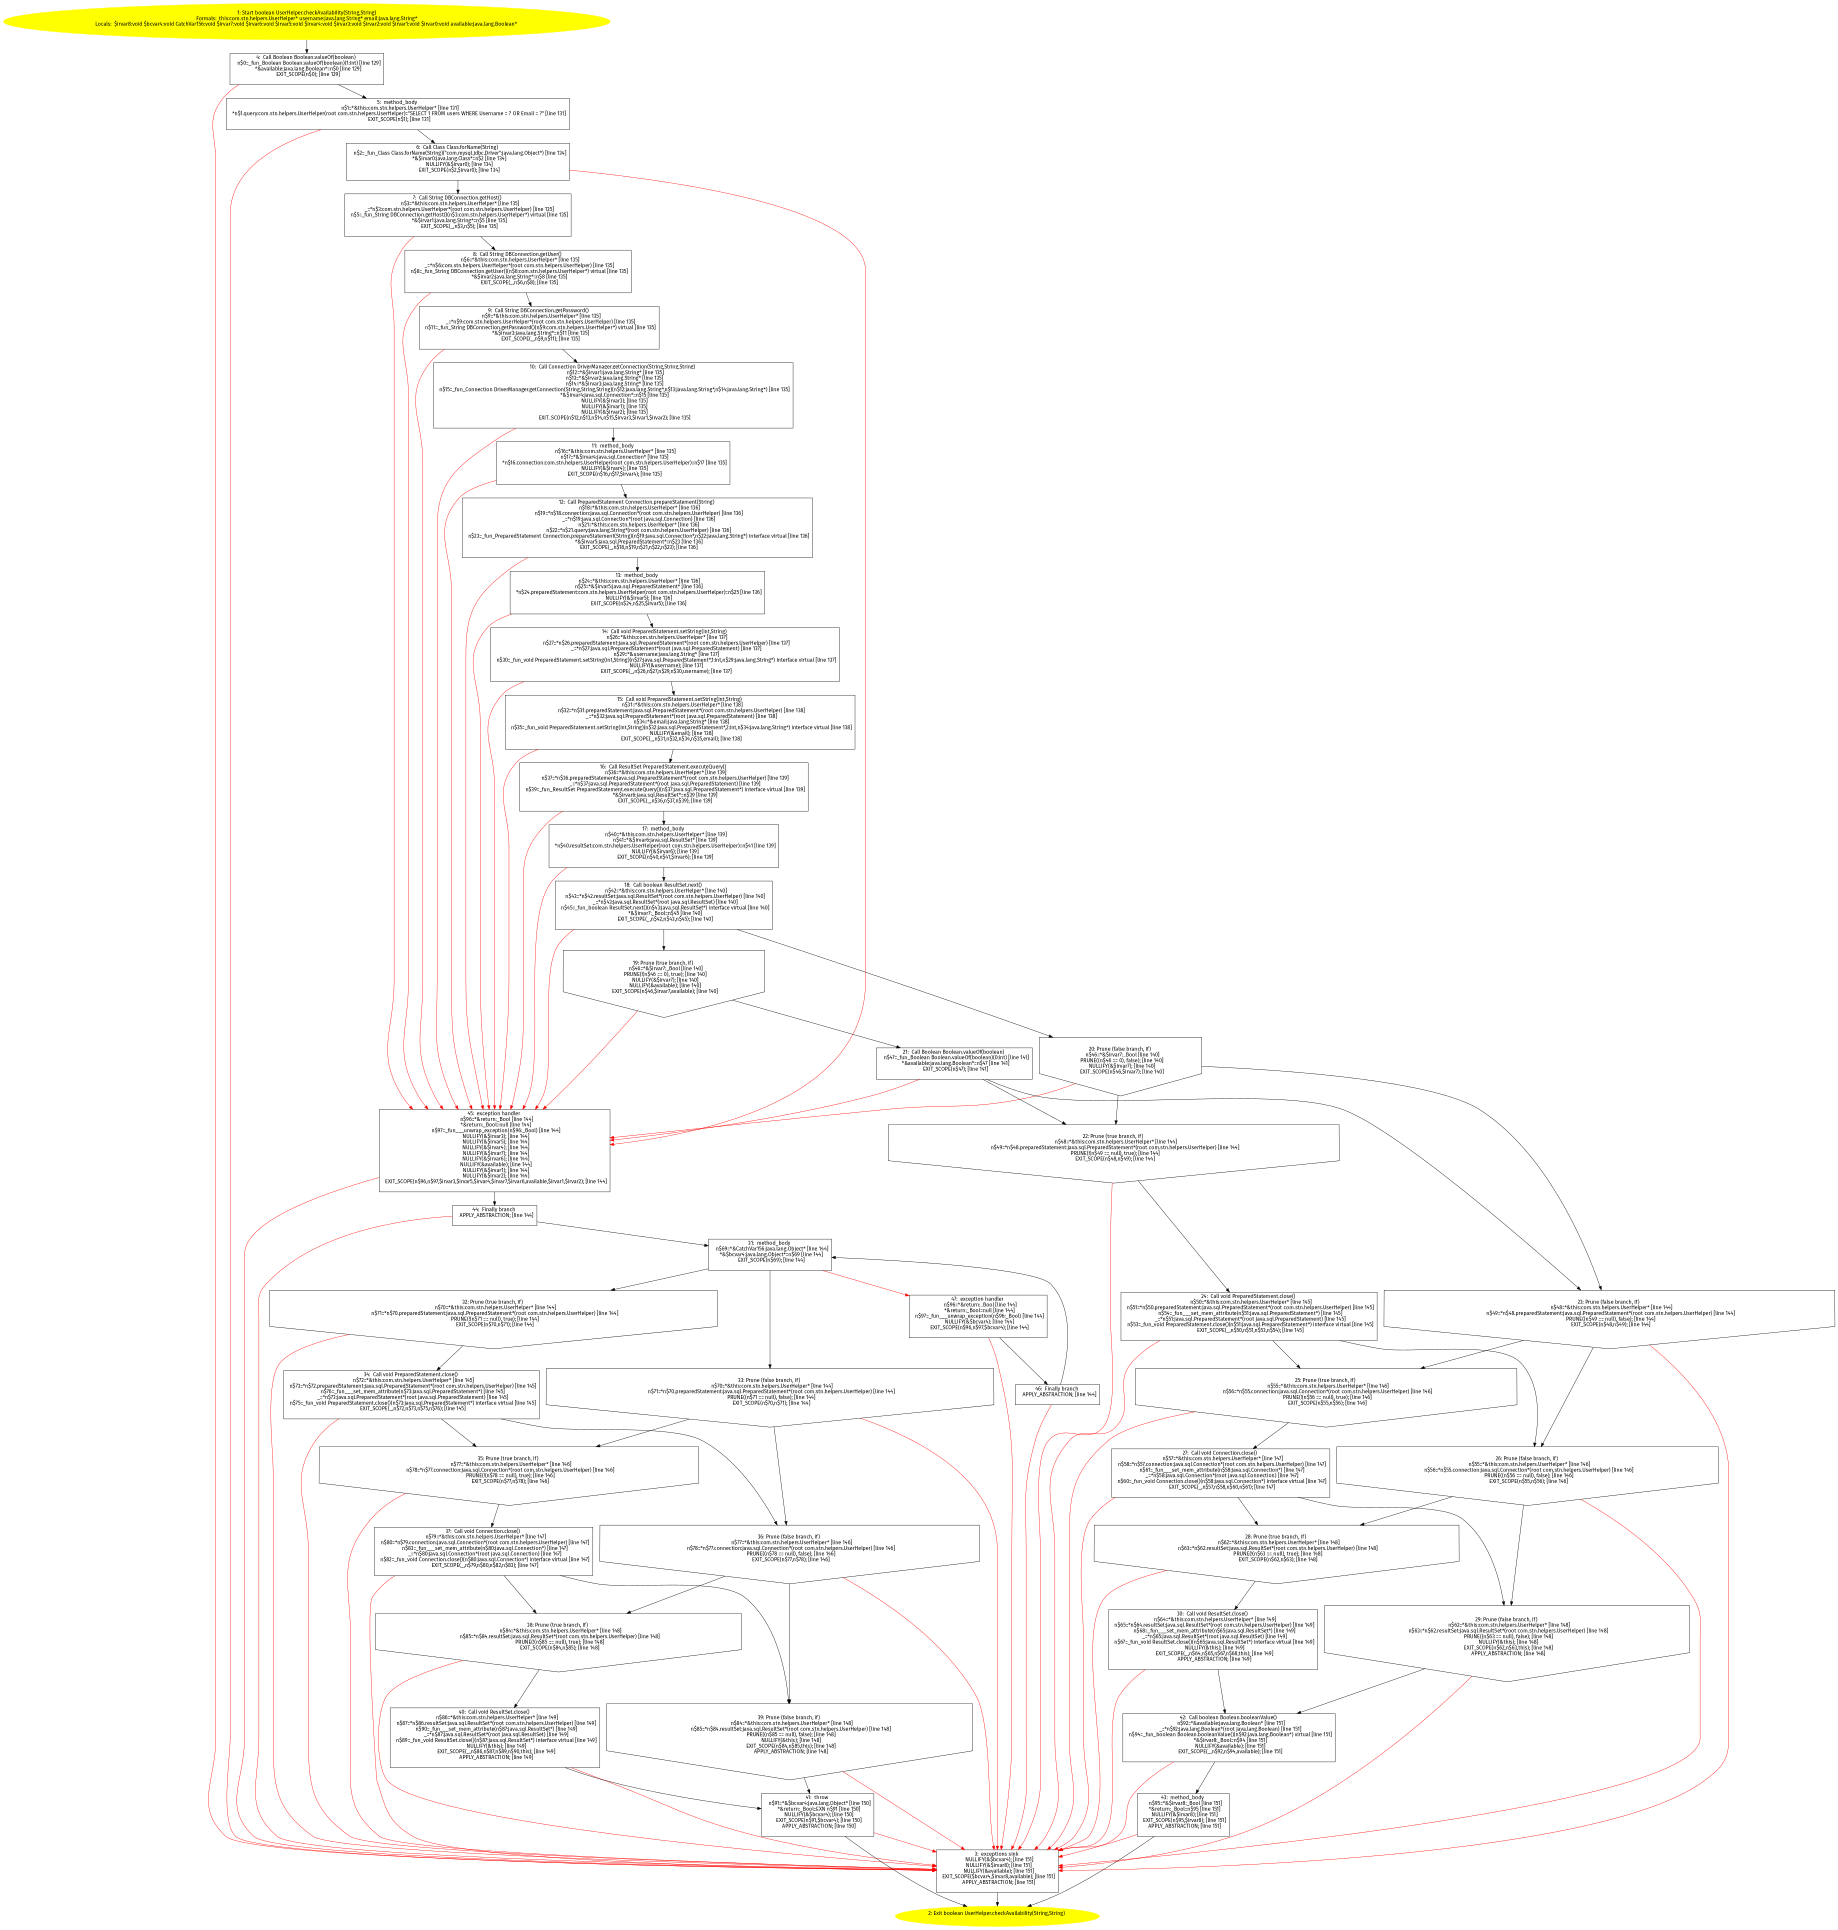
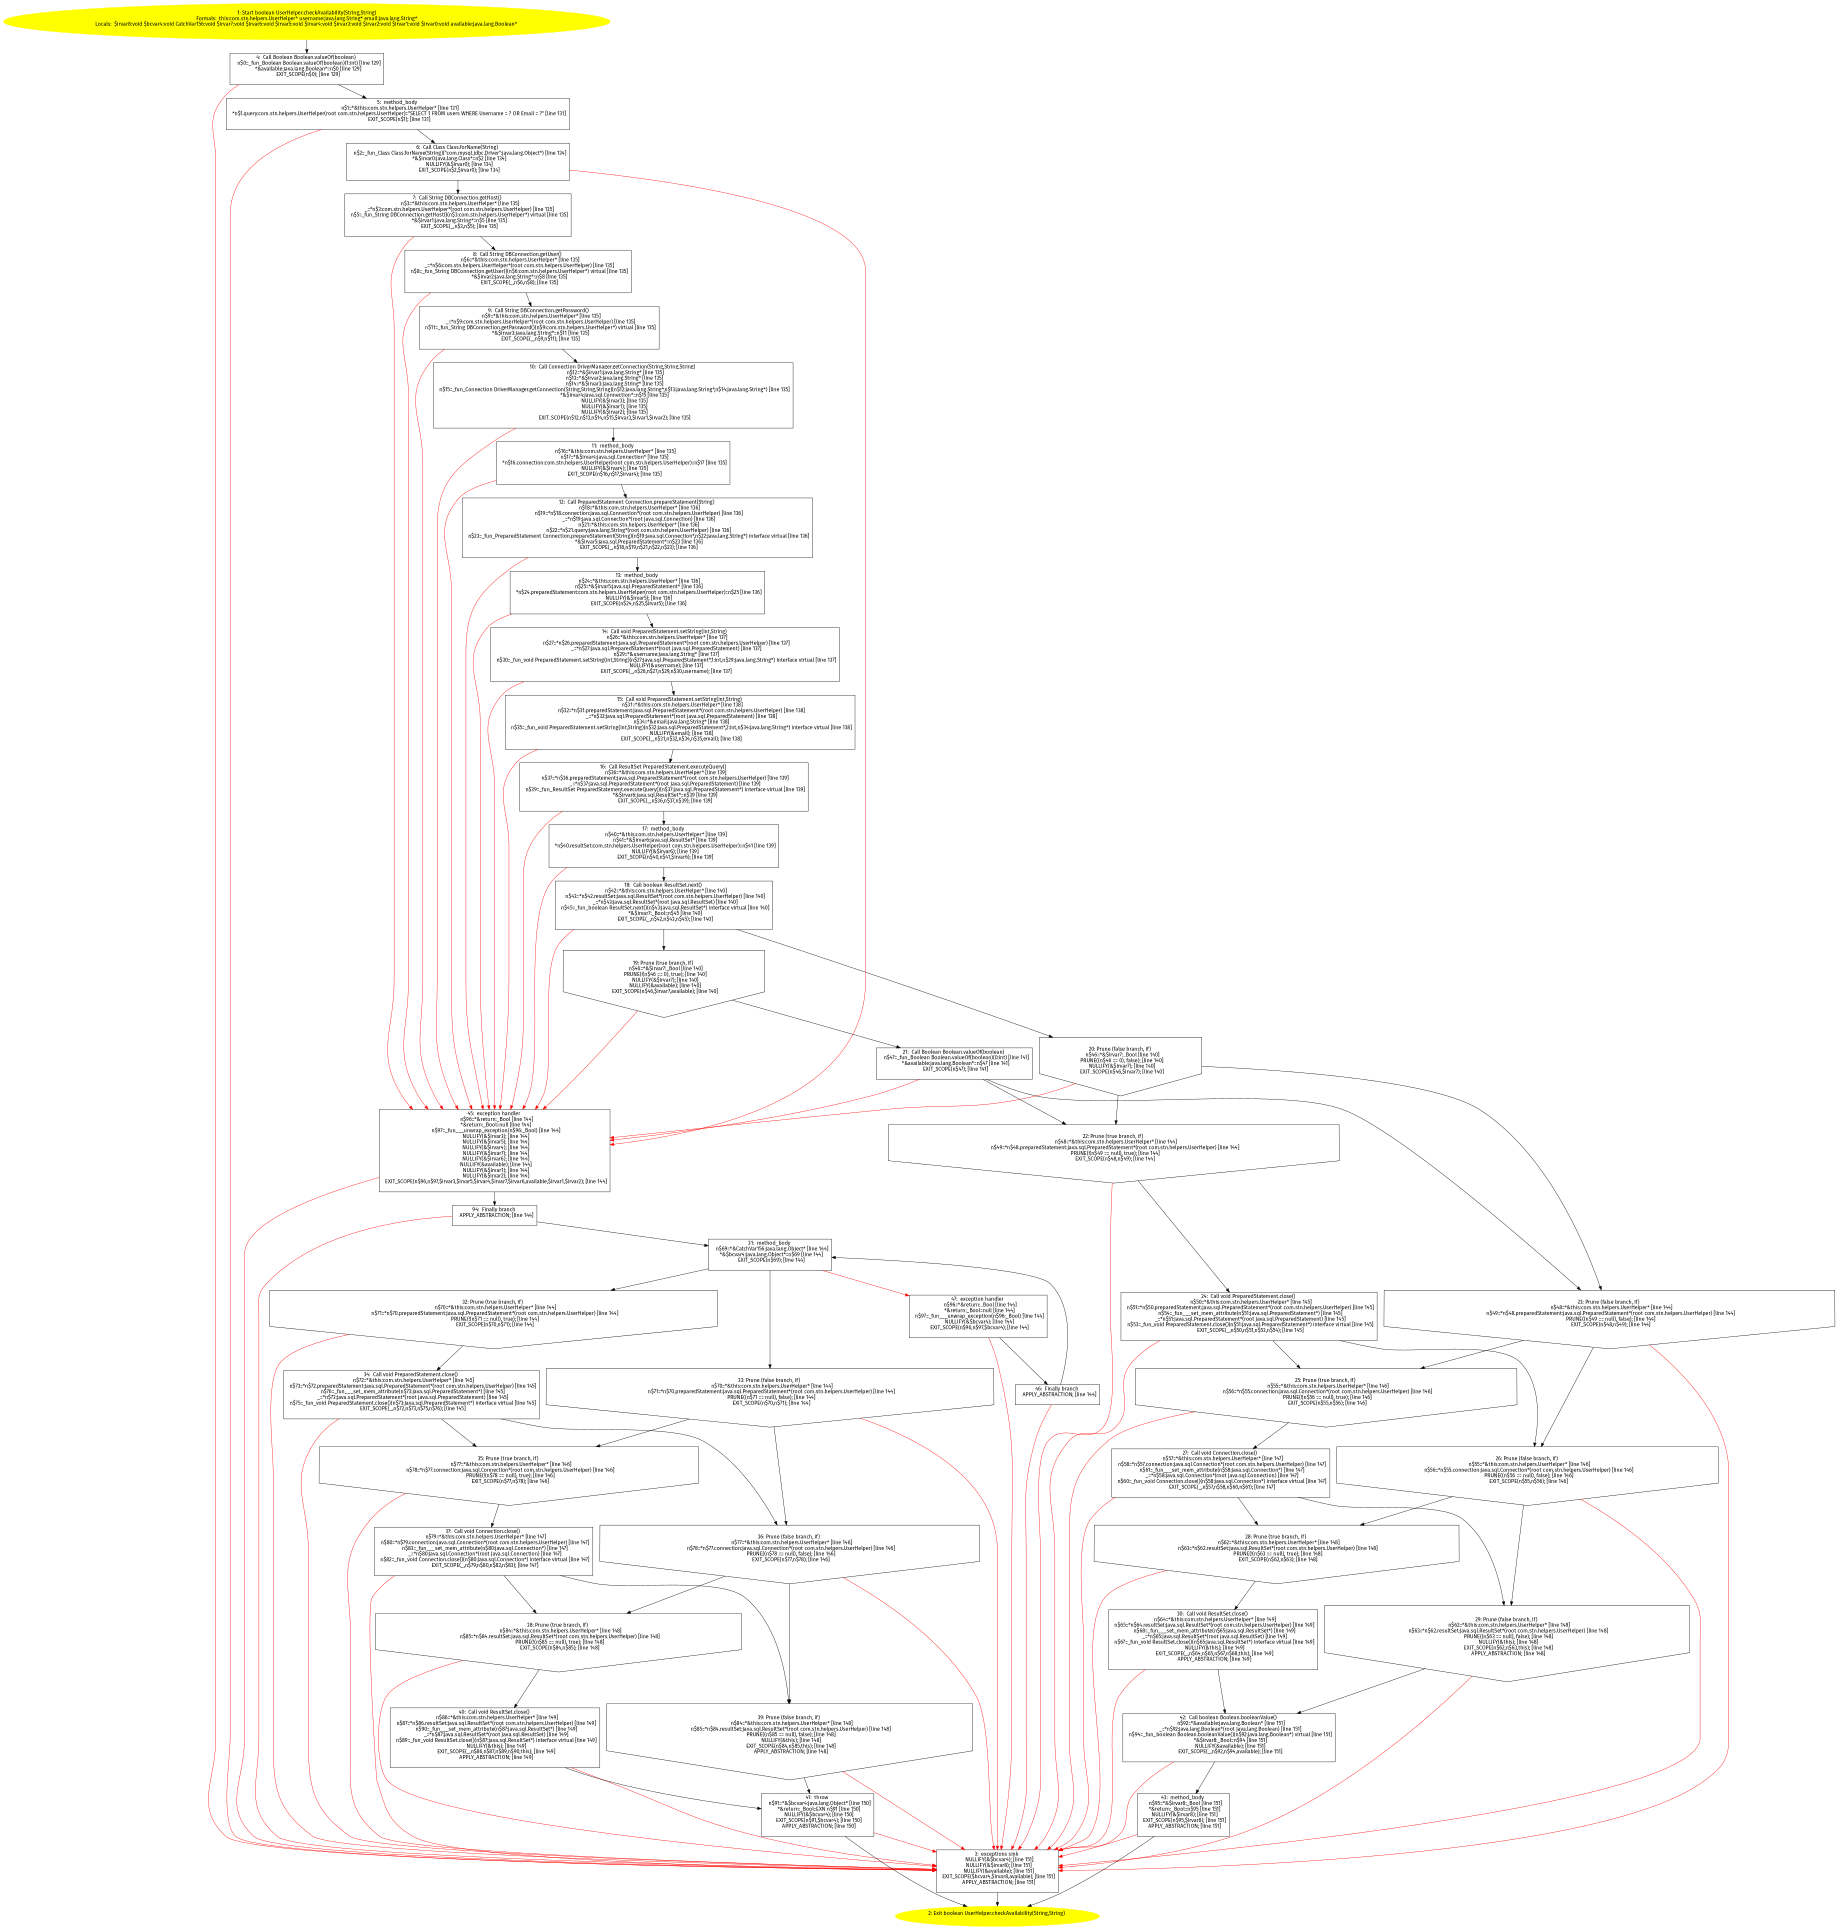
node "44:  Finally branch APPLY_ABSTRACTION; [line 144]": label "44:  Finally branch APPLY_ABSTRACTION; [line 144]" -> "94:  Finally branch APPLY_ABSTRACTION; [line 144]"
